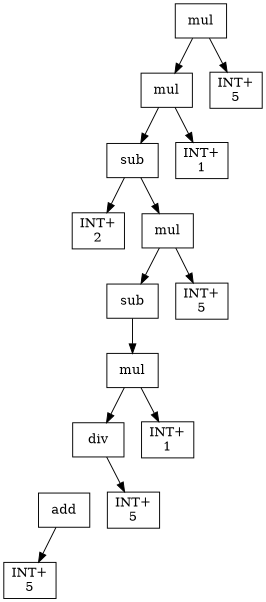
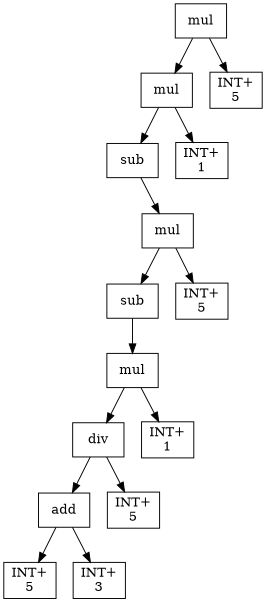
node "INT+ 2": removed
edge "div" -> "add": added
node "INT+ 3": added
